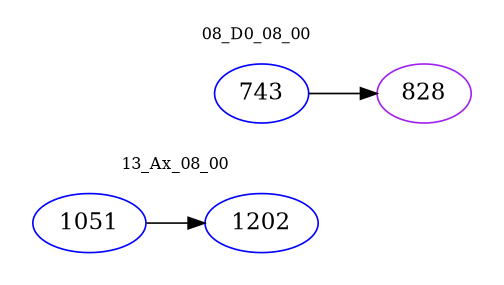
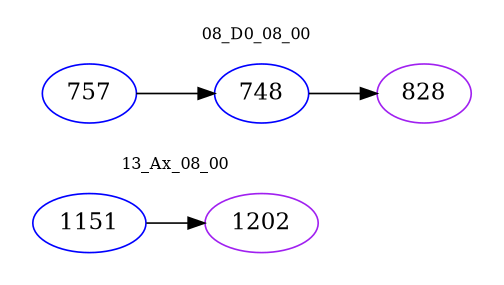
node "757": added
node "743": label "743" -> "748"
node "1051": label "1051" -> "1151"
node "1202": color blue -> purple
